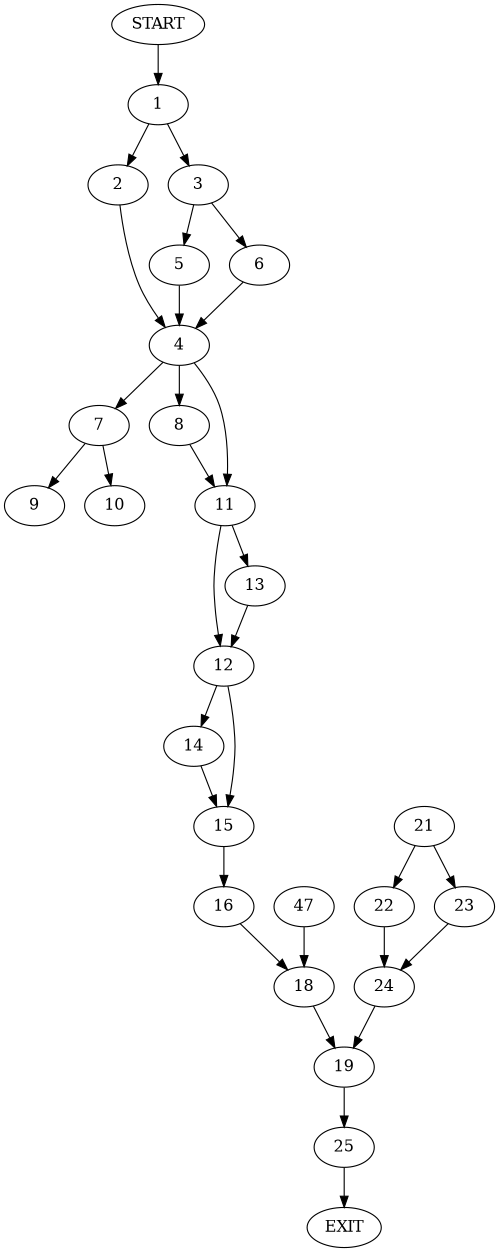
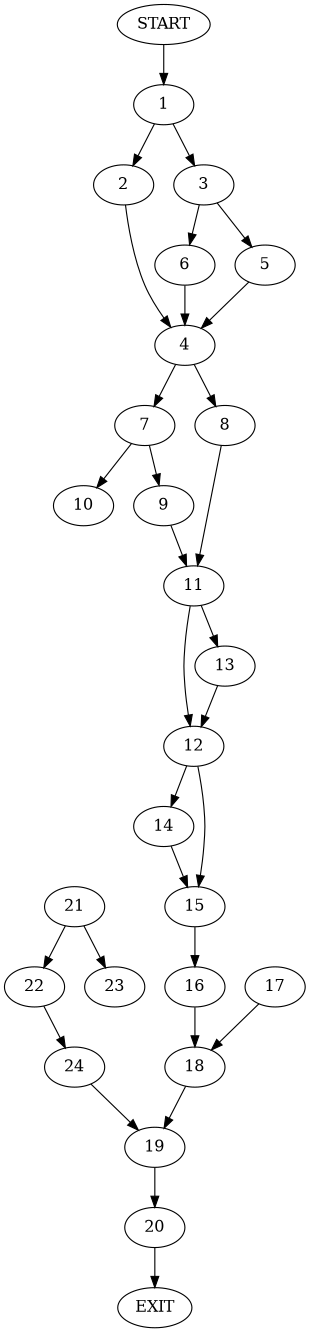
edge "4" -> "11": now "9" -> "11"
node "47": label "47" -> "17"
edge "23" -> "24": removed
node "25": label "25" -> "20"
